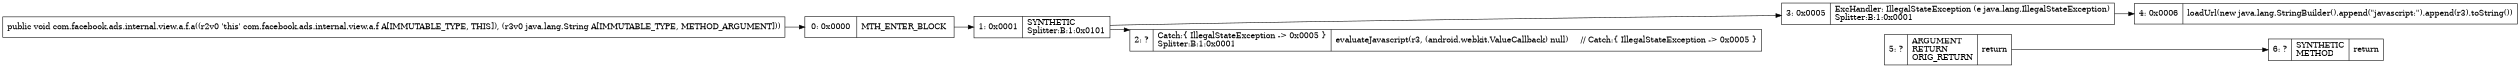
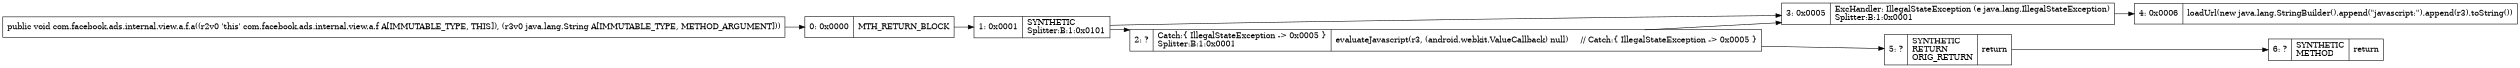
edge "2: ?" -> "3: 0x0005": added
node "0: 0x0000": text "MTH_ENTER_BLOCK" -> "MTH_RETURN_BLOCK"
node "5: ?": text "ARGUMENT" -> "SYNTHETIC"
edge "2: ?" -> "5: ?": added
